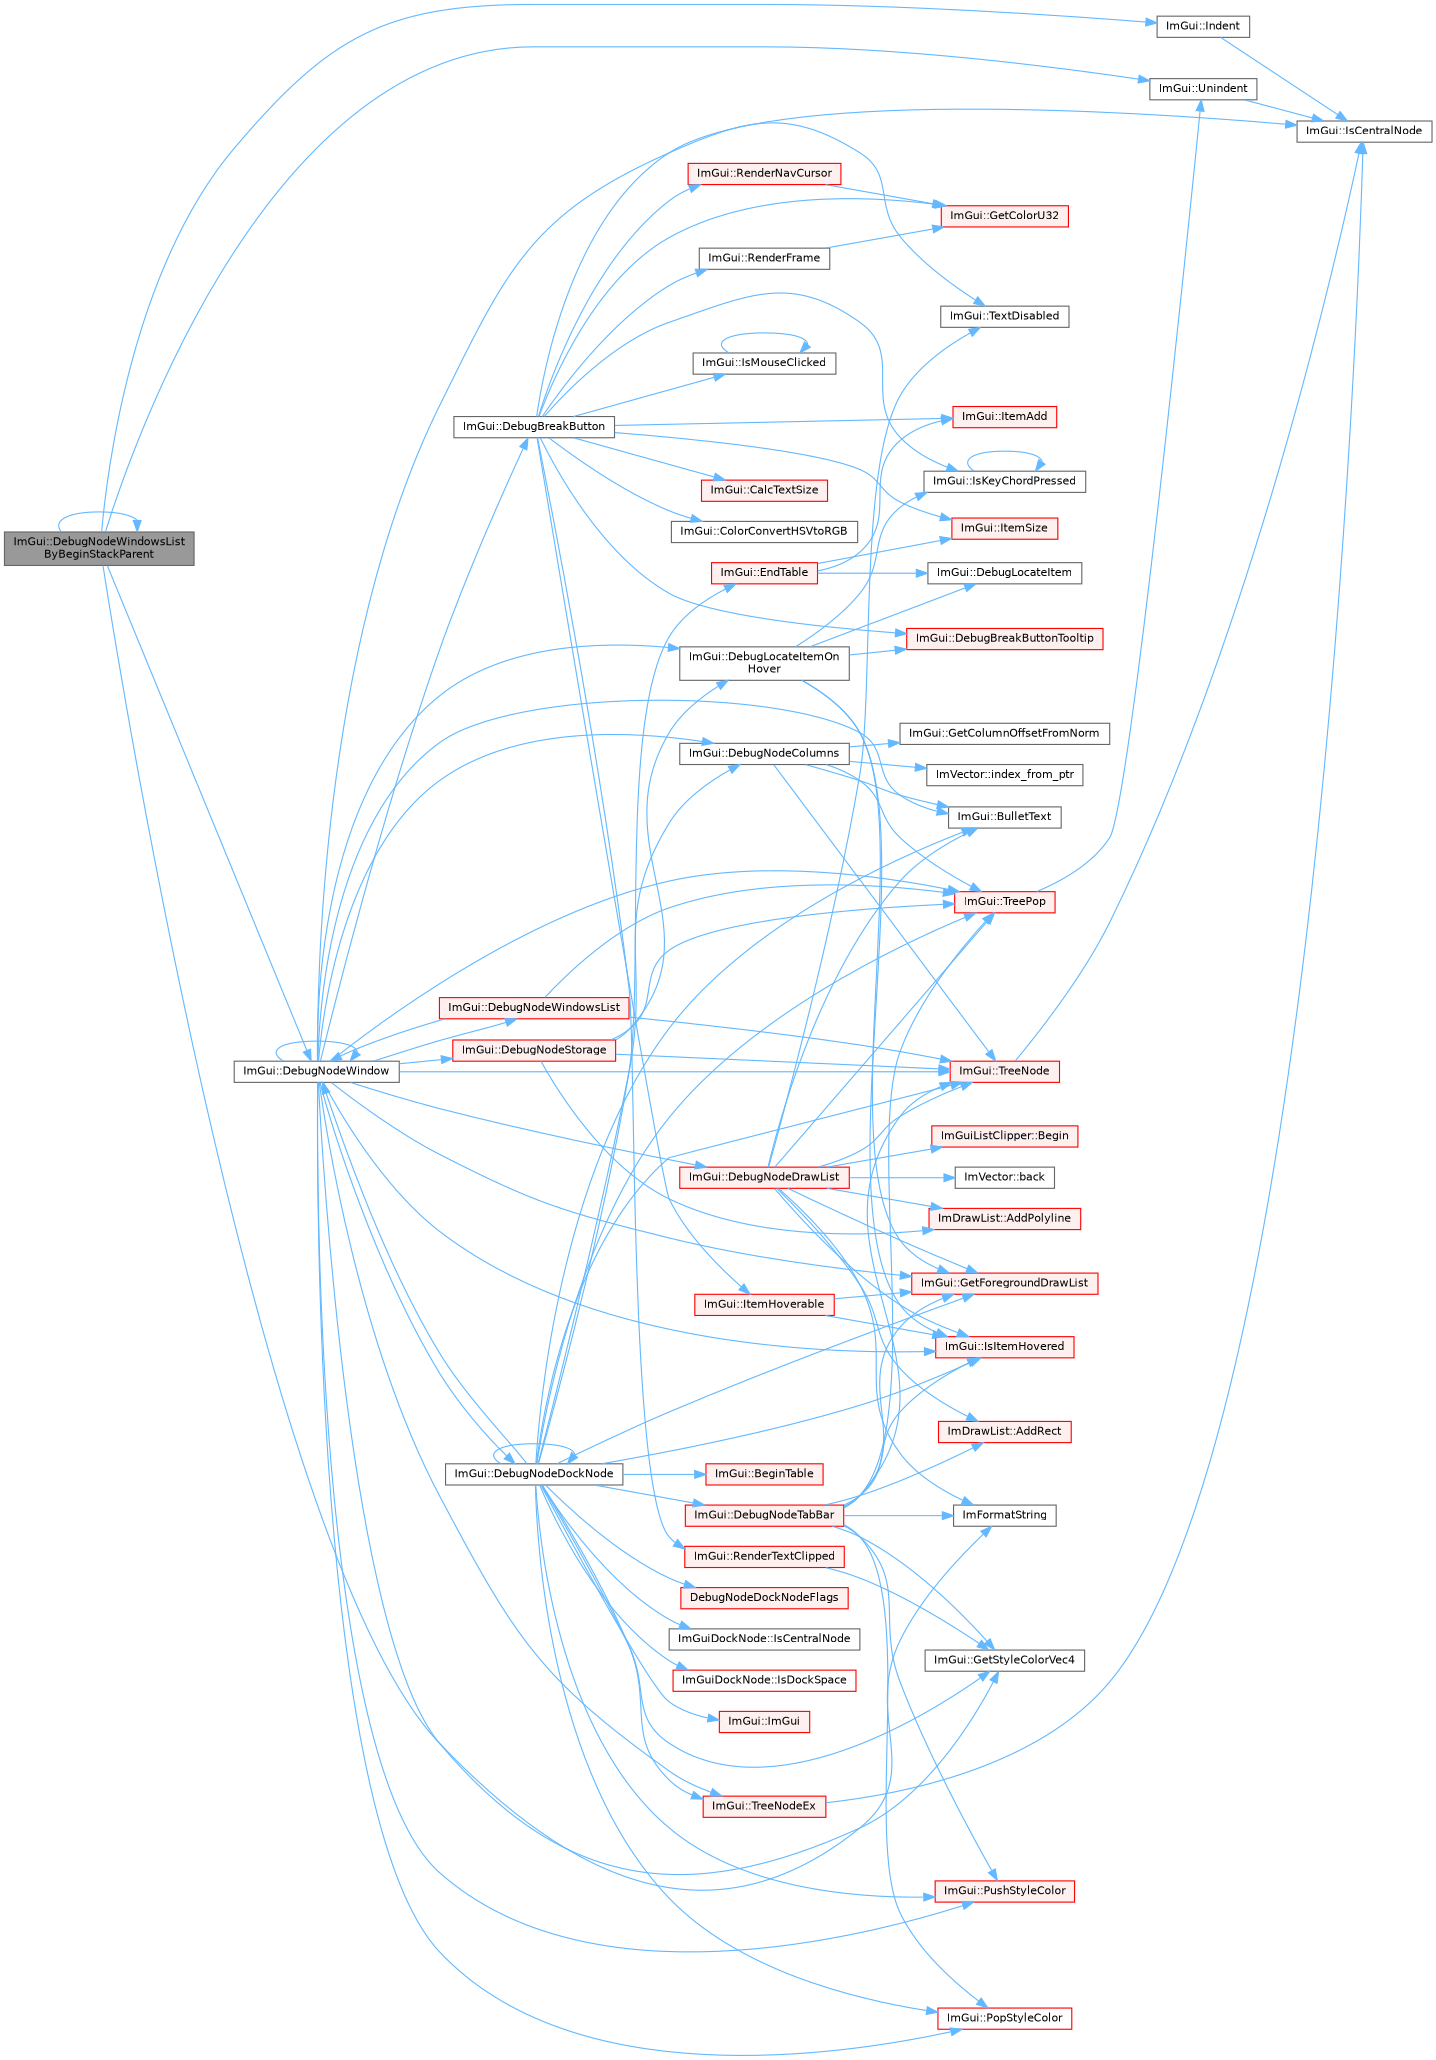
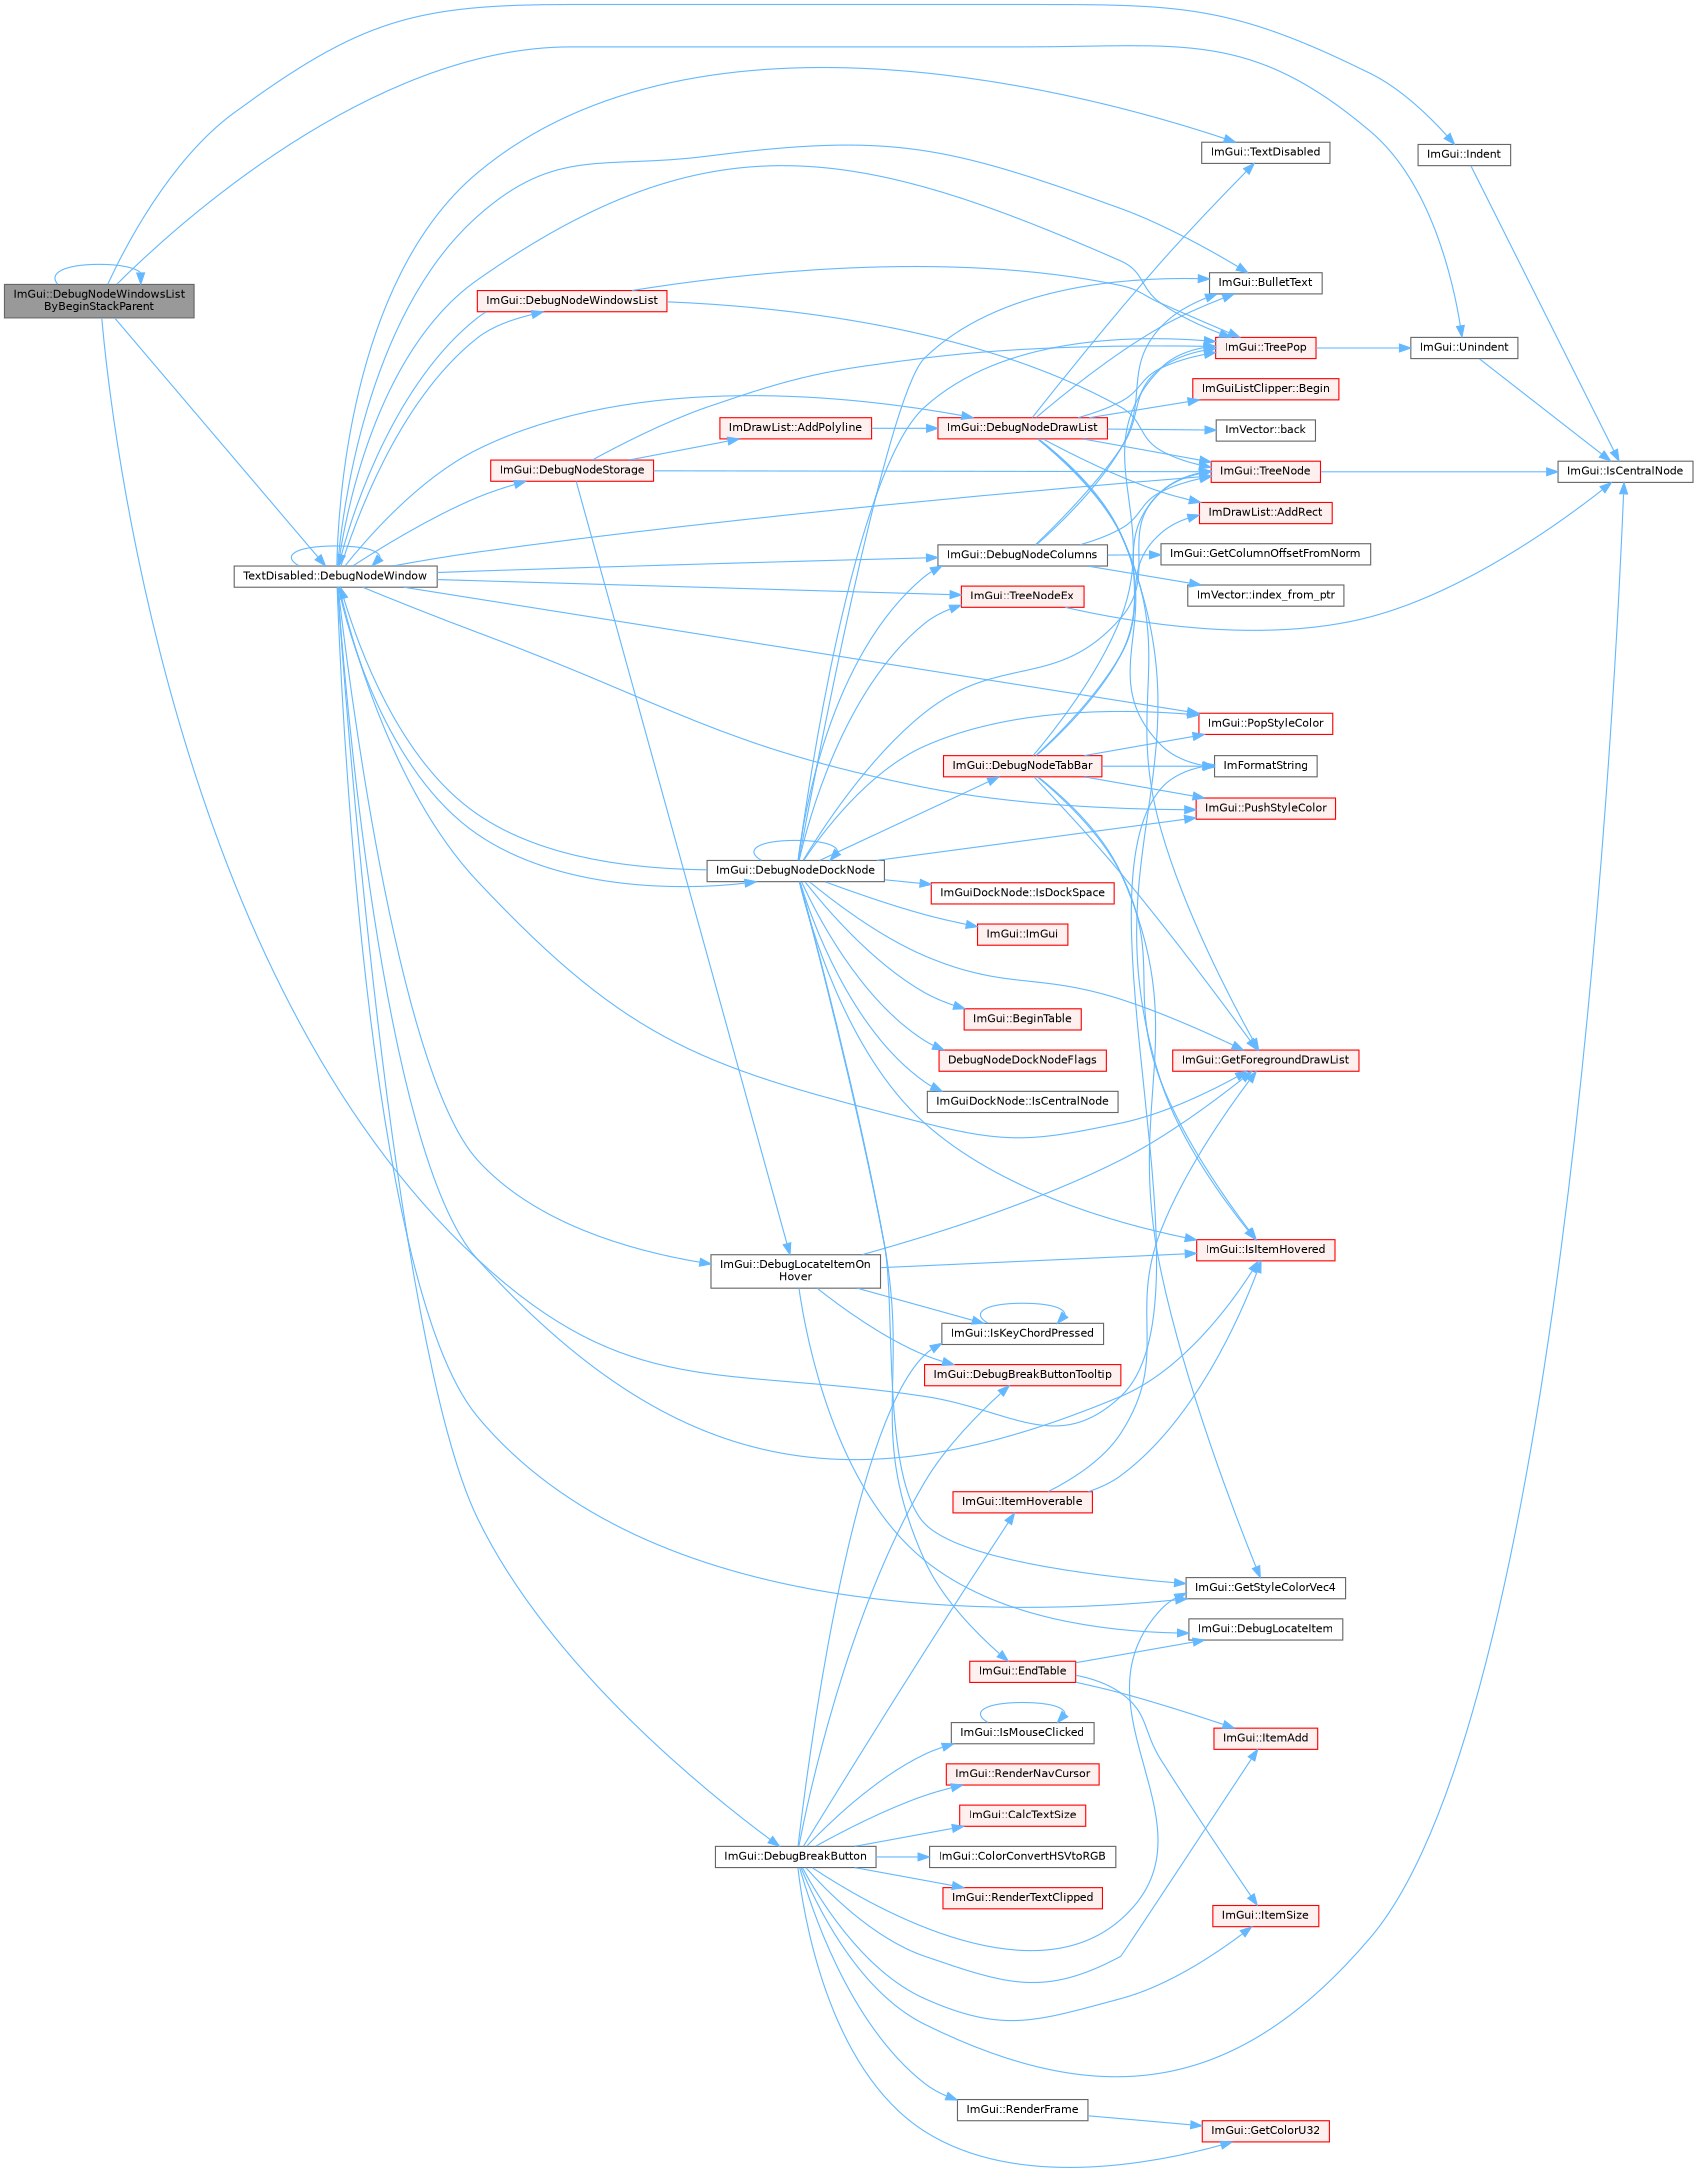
edge "ImGui::RenderNavCursor" -> "ImGui::GetColorU32": removed
node "ImGui::DebugNodeWindow": label "ImGui::DebugNodeWindow" -> "TextDisabled::DebugNodeWindow"
edge "ImGui::DebugNodeDrawList" -> "ImDrawList::AddPolyline": reversed
edge "ImGui::RenderTextClipped" -> "ImGui::GetStyleColorVec4": now "ImGui::DebugBreakButton" -> "ImGui::GetStyleColorVec4"
